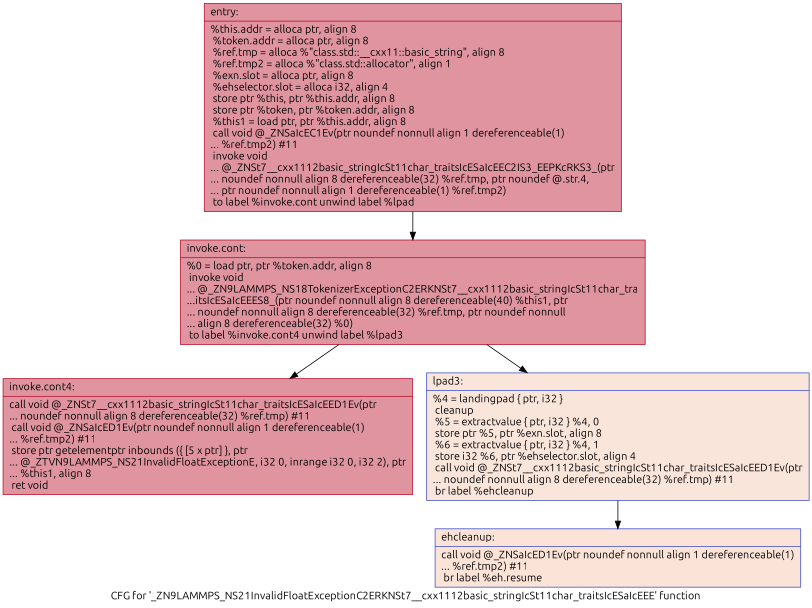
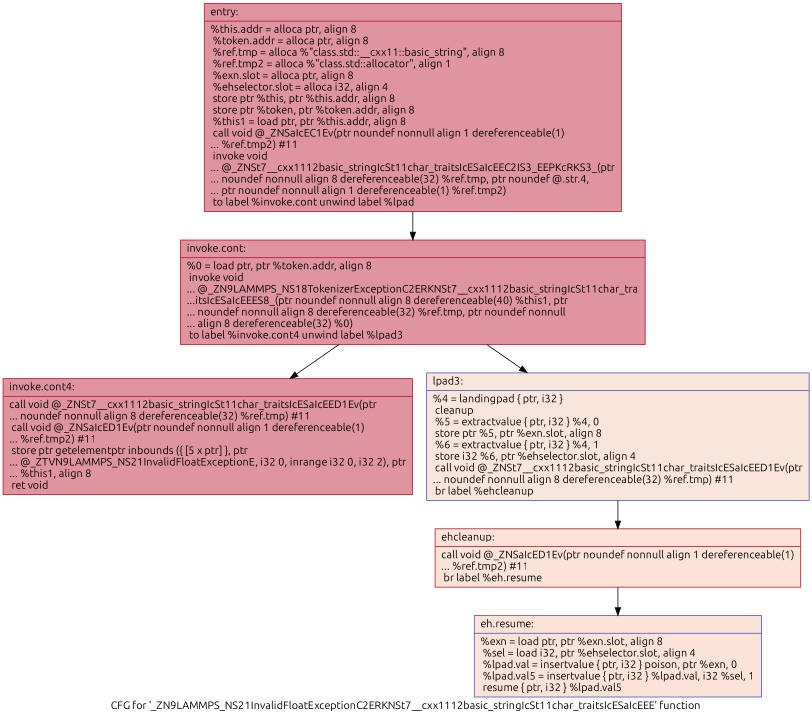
node "ehcleanup:": color #3d50c3ff -> #b70d28ff
node "eh.resume:": added
